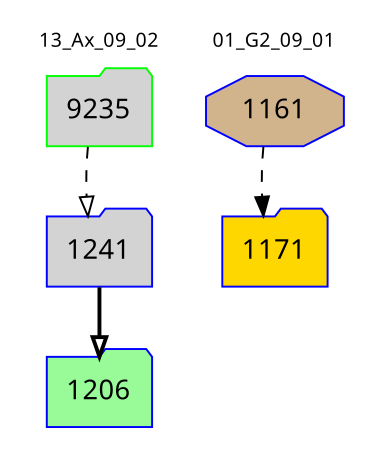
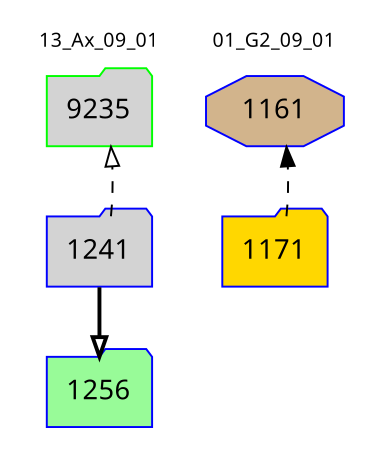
cluster "13_Ax_09_02": label "13_Ax_09_02" -> "13_Ax_09_01"
edge "9235" -> "1241": reversed
edge "1161" -> "1171": reversed
node "1206": label "1206" -> "1256"
